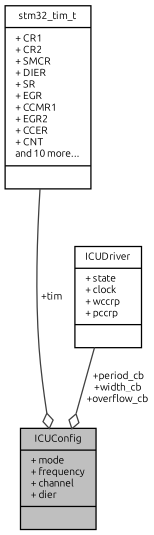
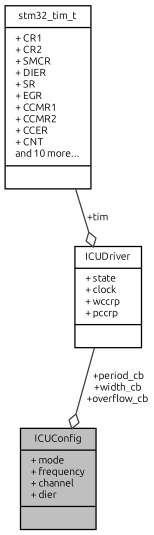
node "stm32_tim_t": text "+ EGR2" -> "+ CCMR2"
edge "stm32_tim_t" -> "ICUConfig": now "stm32_tim_t" -> "ICUDriver"
